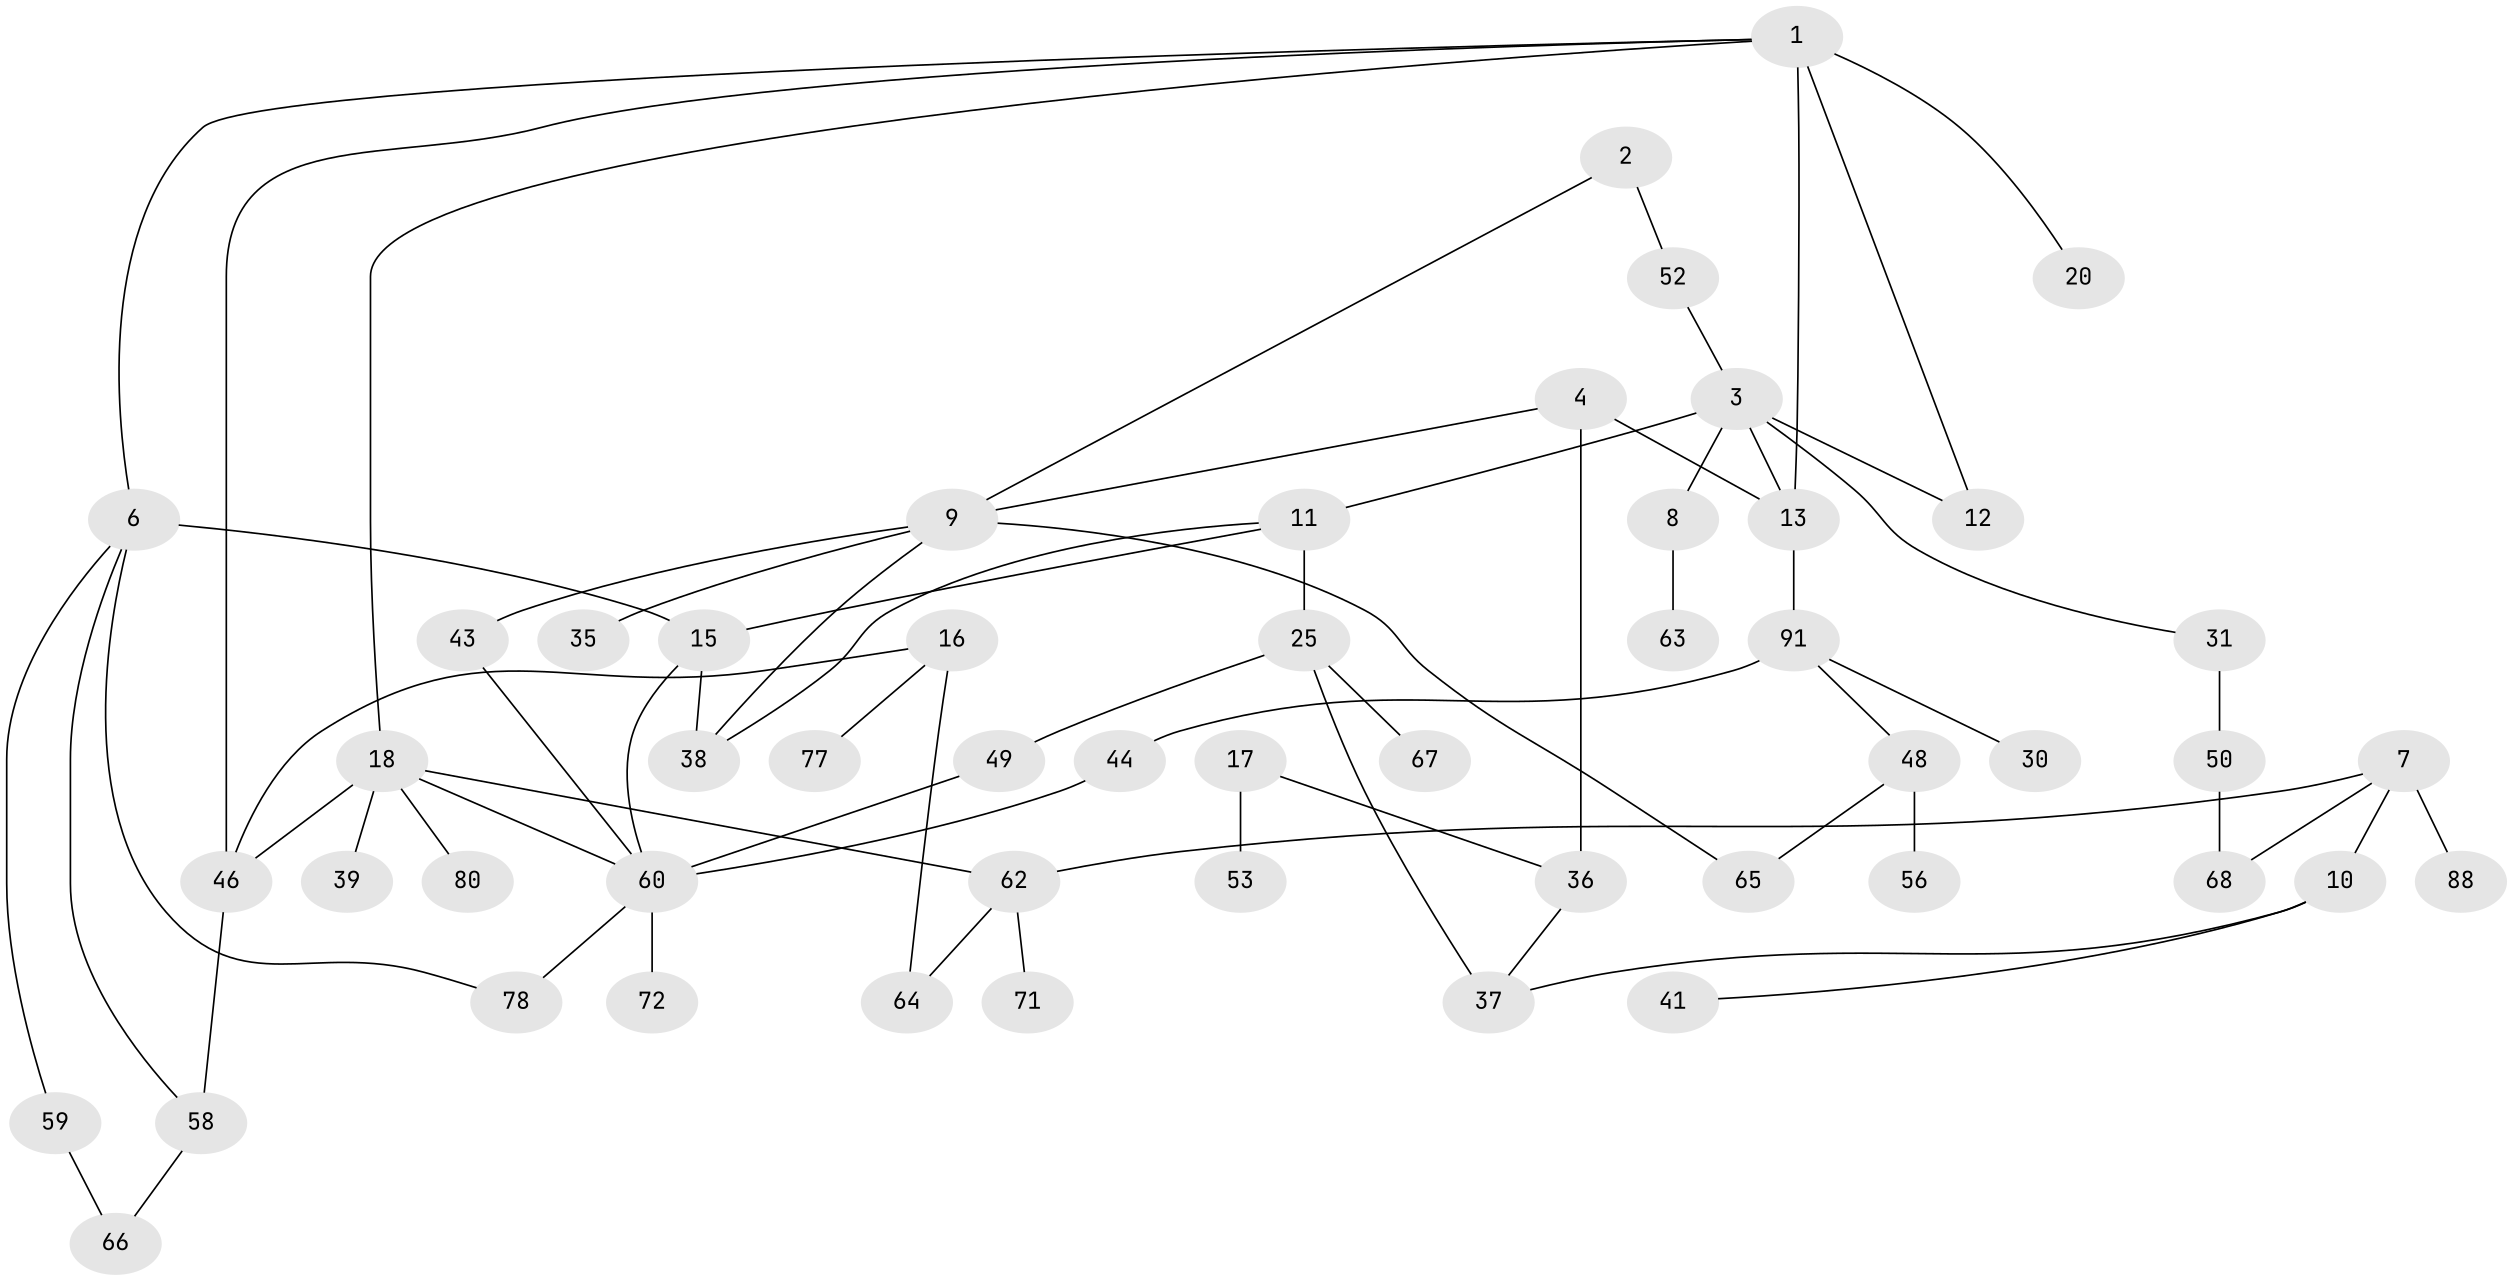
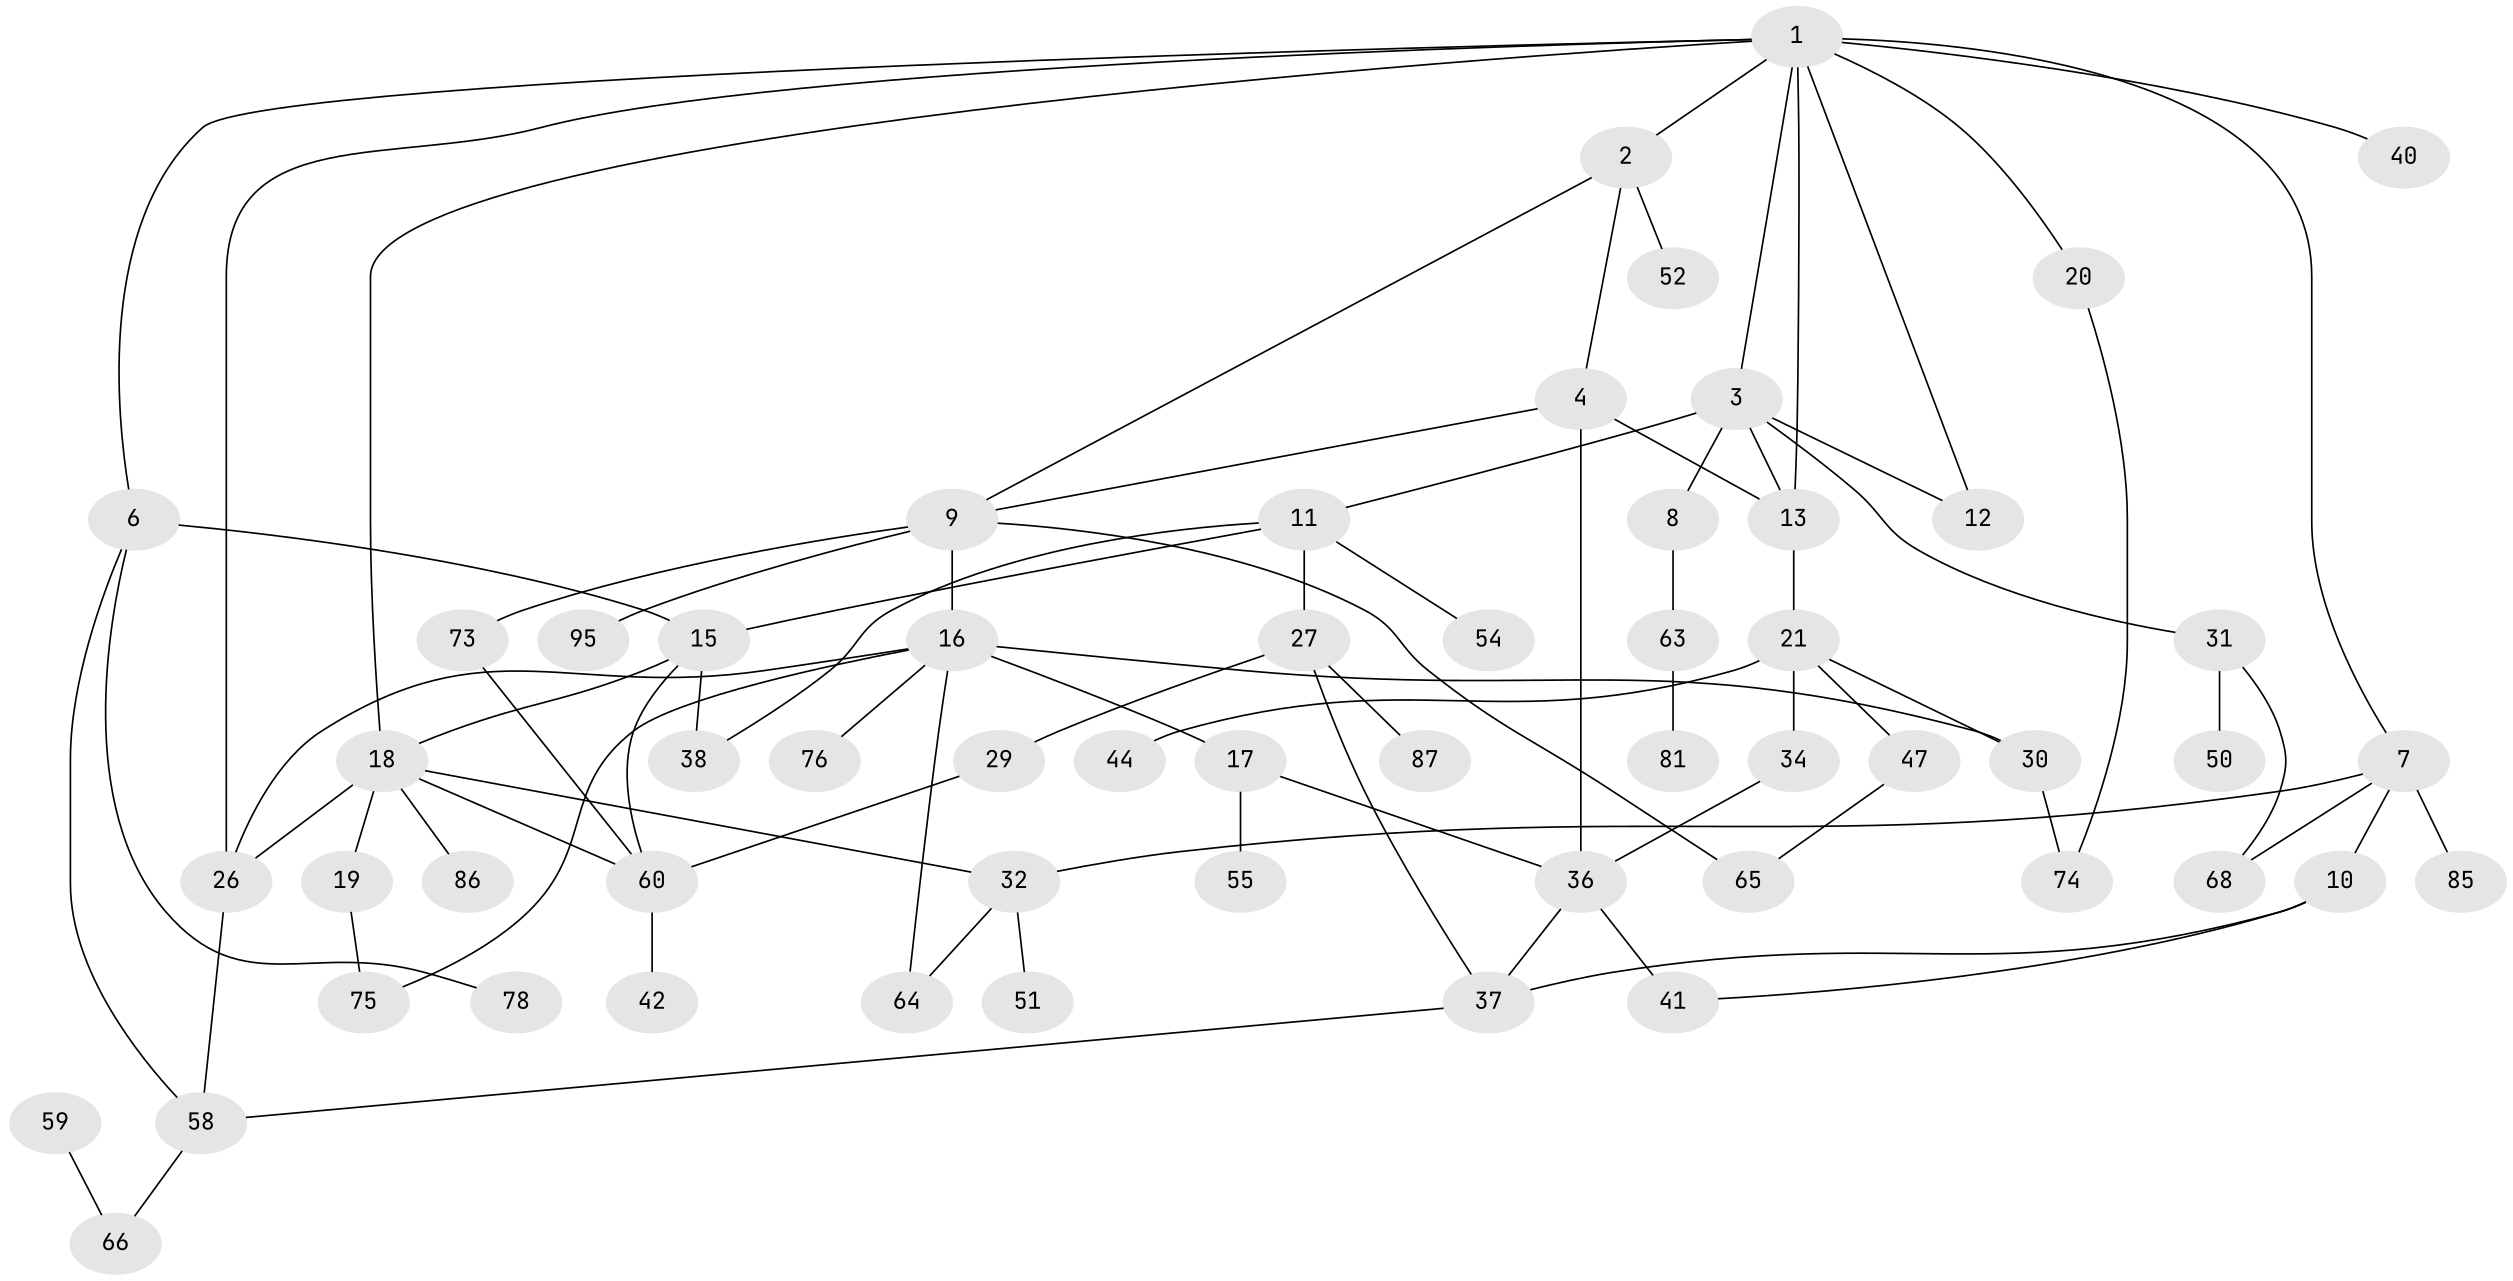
edge "1" -- "2": added
node "40": added
edge "1" -- "7": added
edge "2" -- "4": added
edge "52" -- "3": now "1" -- "3"
edge "9" -- "38": now "9" -- "16"
node "43": label "43" -> "73"
node "35": label "35" -> "95"
node "25": label "25" -> "27"
node "54": added
node "91": label "91" -> "21"
edge "16" -- "30": added
edge "16" -- "17": added
edge "15" -- "18": added
node "77": label "77" -> "76"
node "49": label "49" -> "29"
node "67": label "67" -> "87"
node "81": added
node "34": added
node "48": label "48" -> "47"
edge "6" -- "59": removed
edge "50" -- "68": now "31" -- "68"
edge "44" -- "60": removed
node "46": label "46" -> "26"
node "39": label "39" -> "19"
node "80": label "80" -> "86"
node "62": label "62" -> "32"
node "53": label "53" -> "55"
node "56": removed
node "74": added
node "88": label "88" -> "85"
edge "60" -- "78": removed
edge "36" -- "41": added
node "75": added
node "72": label "72" -> "42"
node "71": label "71" -> "51"
edge "37" -- "58": added
